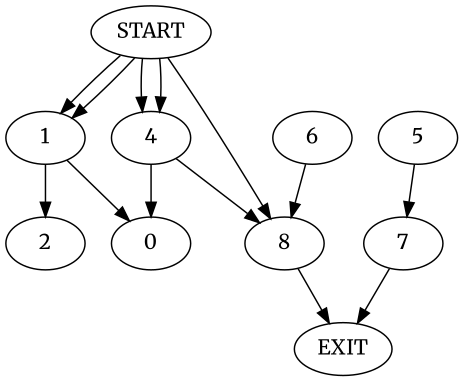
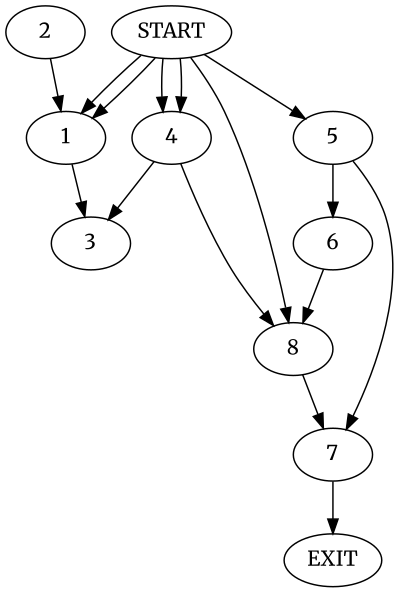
edge "START" -> "5": added
edge "1" -> "2": reversed
edge "5" -> "6": added
node "0": label "0" -> "3"
edge "8" -> "EXIT": now "8" -> "7"
